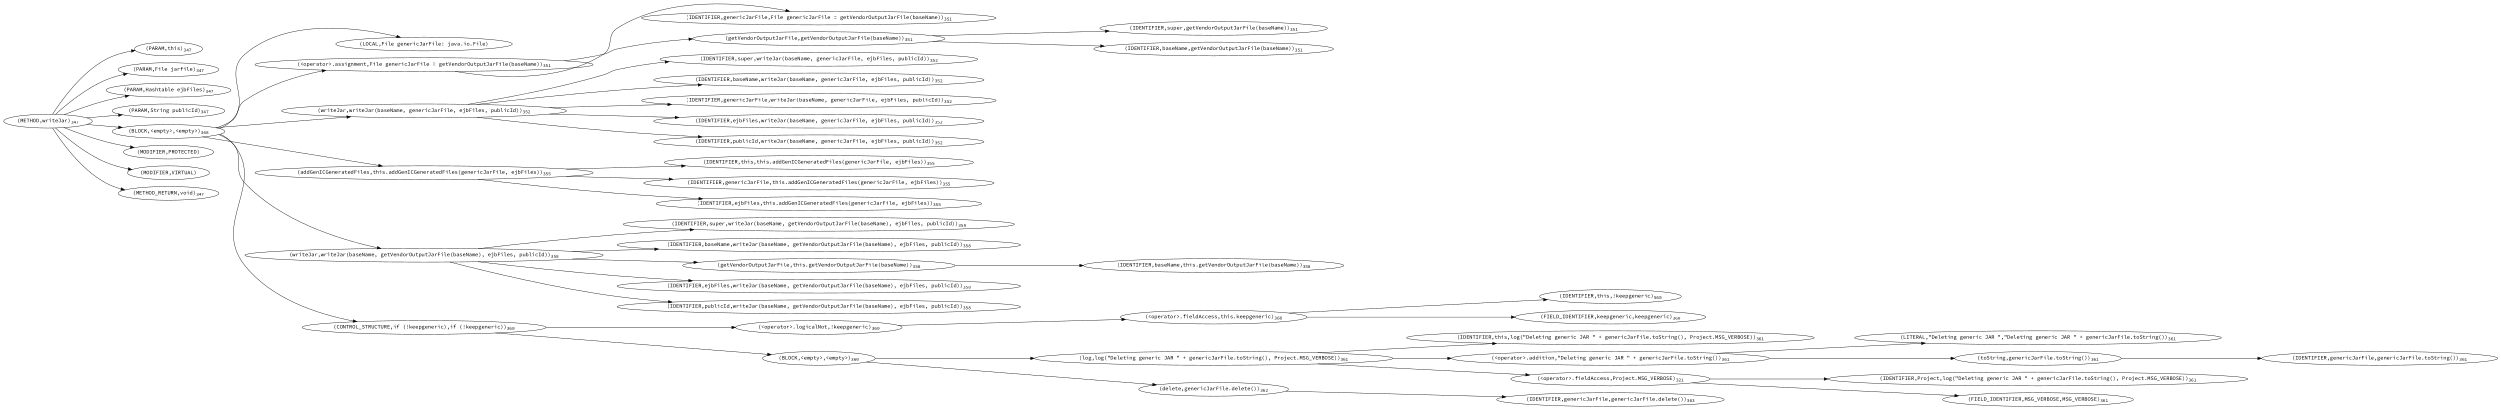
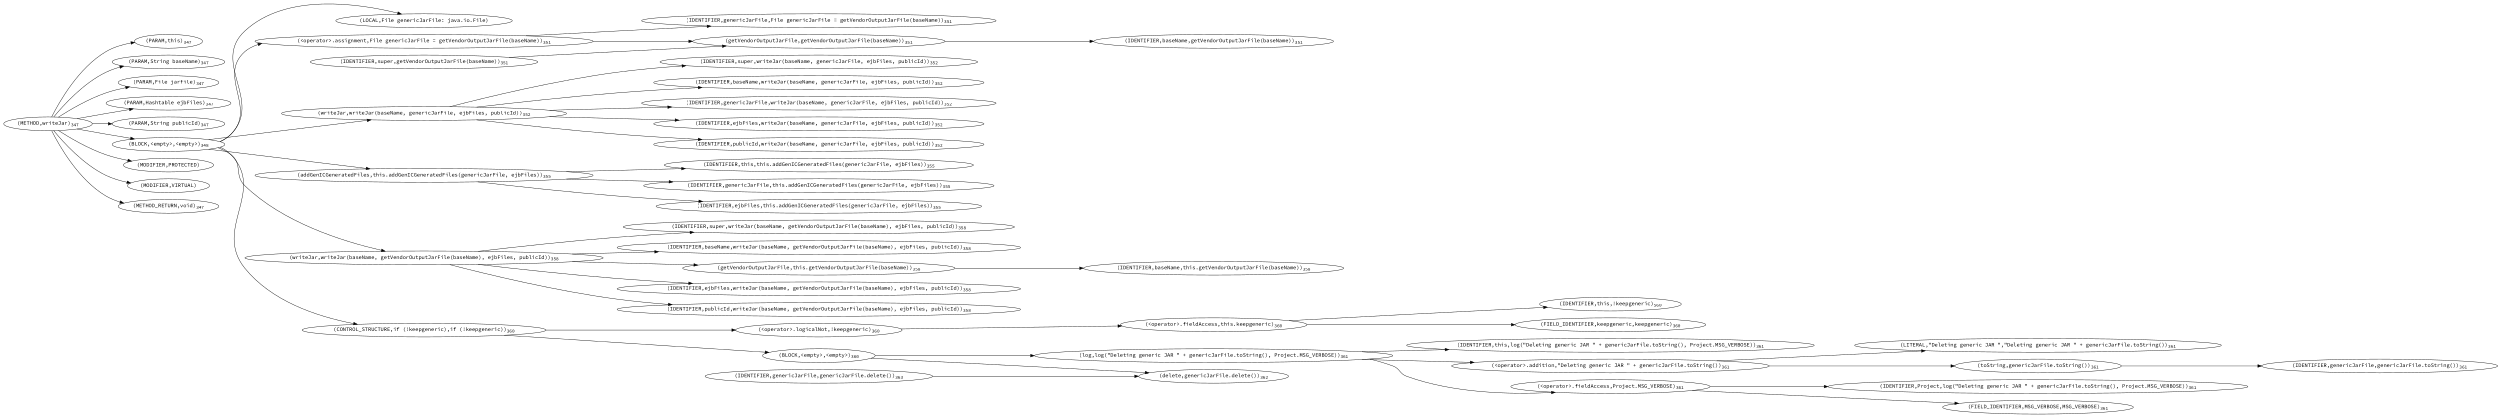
edge "(getVendorOutputJarFile,getVendorOutputJarFile(baseName))" -> "(IDENTIFIER,super,getVendorOutputJarFile(baseName))": reversed
node "(PARAM,String baseName)": added
node "(<operator>.fieldAccess,Project.MSG_VERBOSE)": text "321" -> "361"
edge "(delete,genericJarFile.delete())" -> "(IDENTIFIER,genericJarFile,genericJarFile.delete())": reversed
